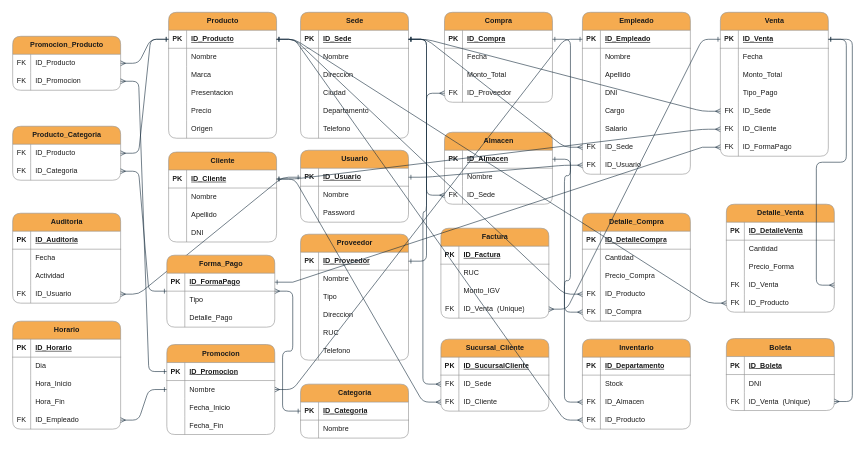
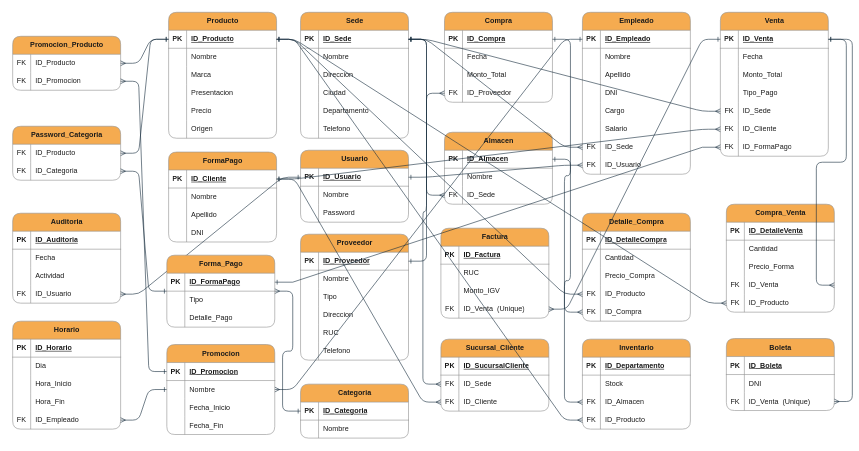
node "Producto_Categoria": label "Producto_Categoria" -> "Password_Categoria"
node "Cliente": label "Cliente" -> "FormaPago"
node "Detalle_Venta": label "Detalle_Venta" -> "Compra_Venta"
